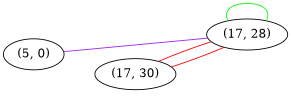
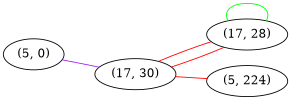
edge "(17, 28)" -- "(5, 0)": now "(17, 30)" -- "(5, 0)"
node "(5, 224)": added
